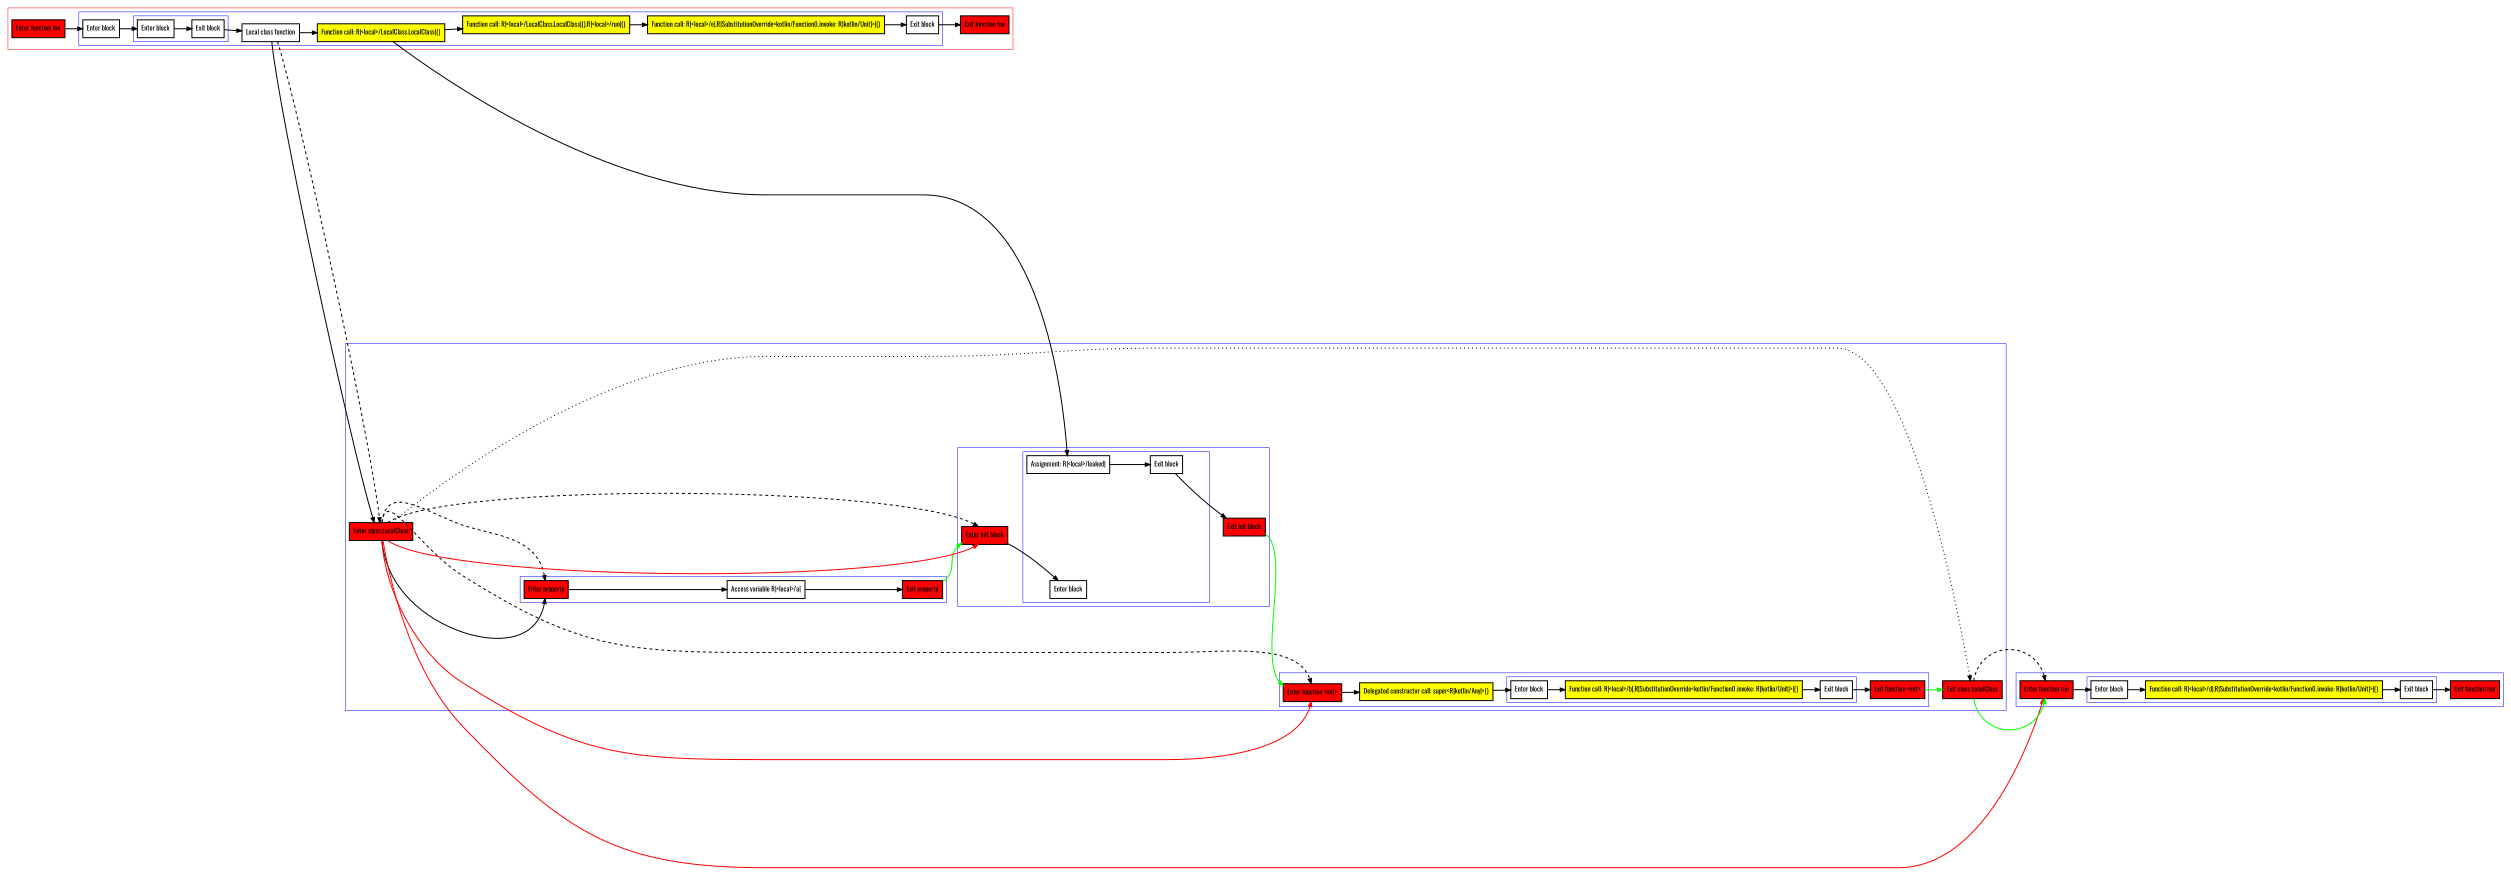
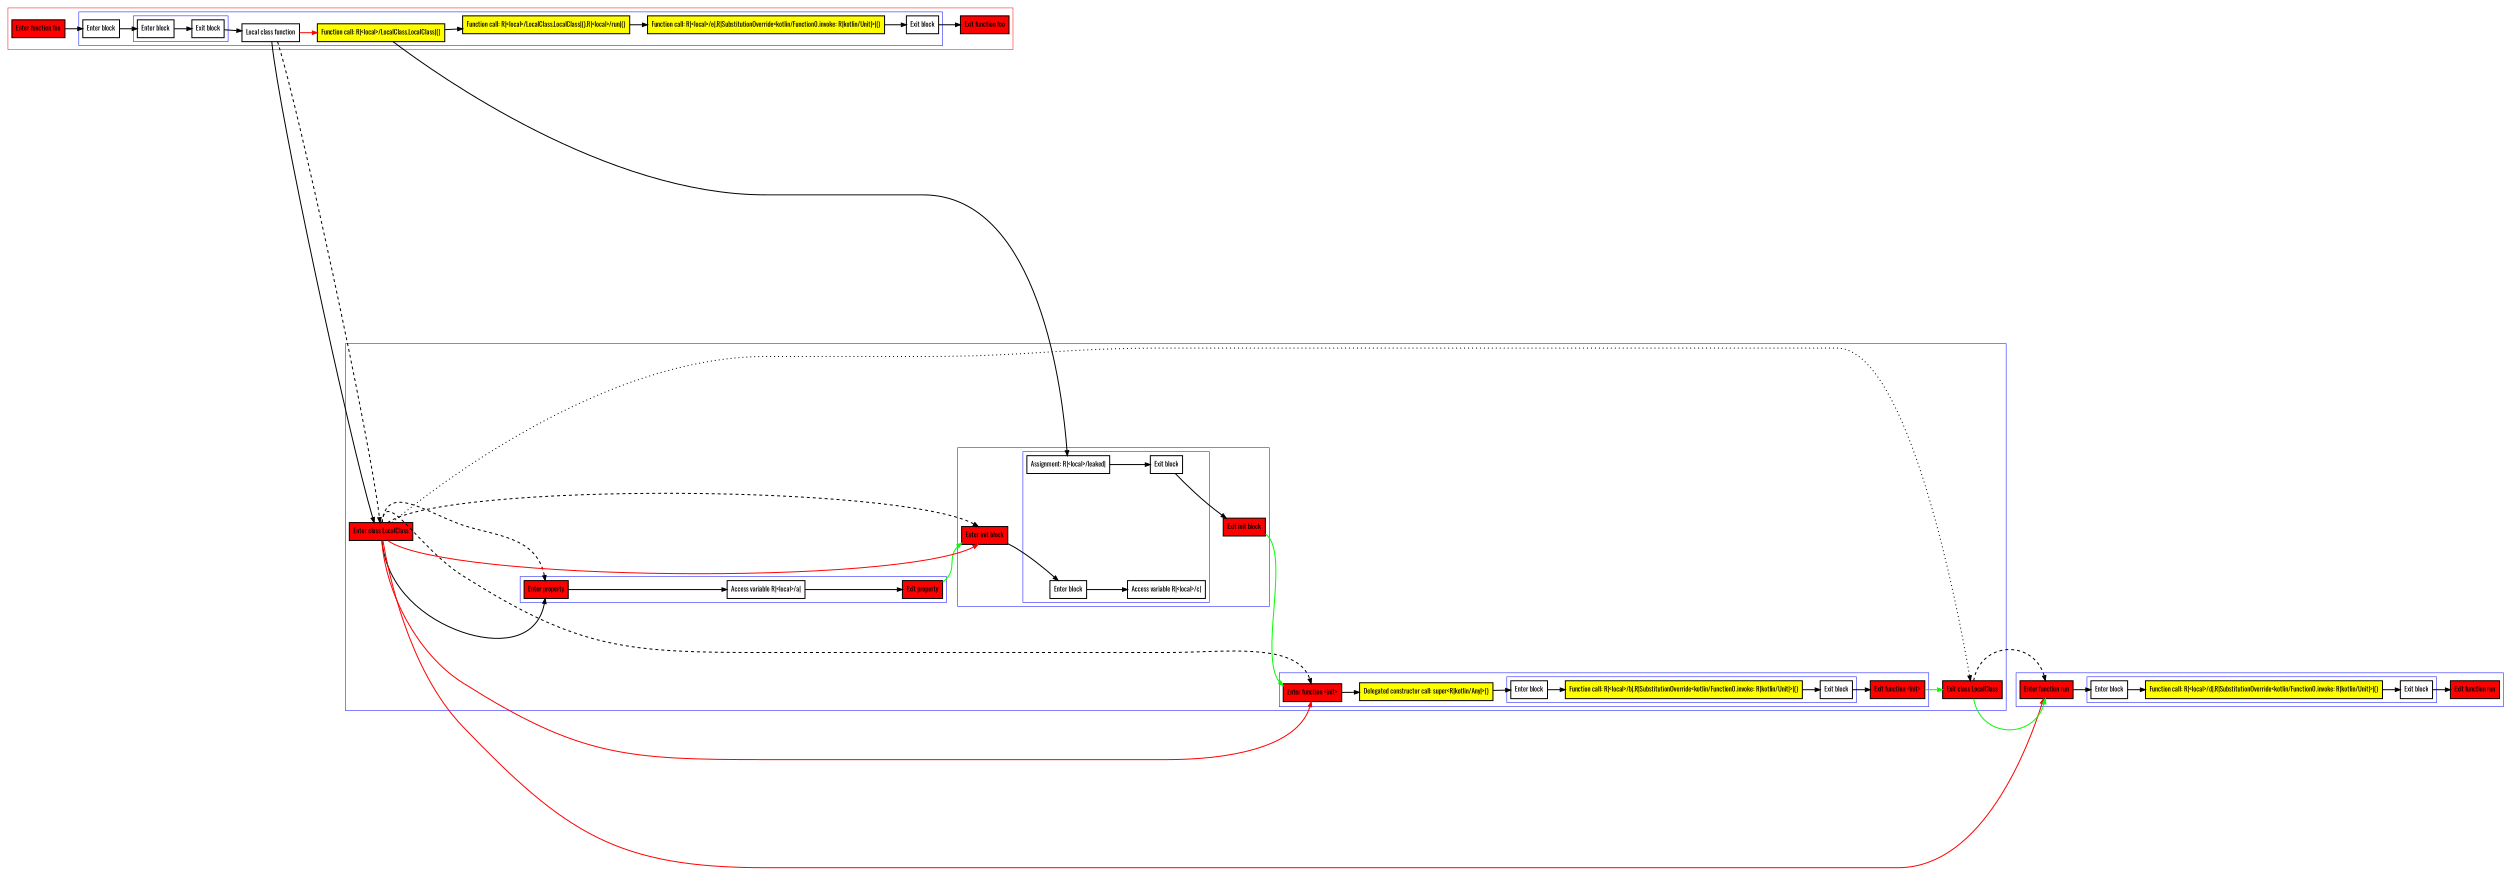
edge "Local class function" -> "Function call: R|<local>/LocalClass.LocalClass|()": color black -> red
node "Access variable R|<local>/c|": added
